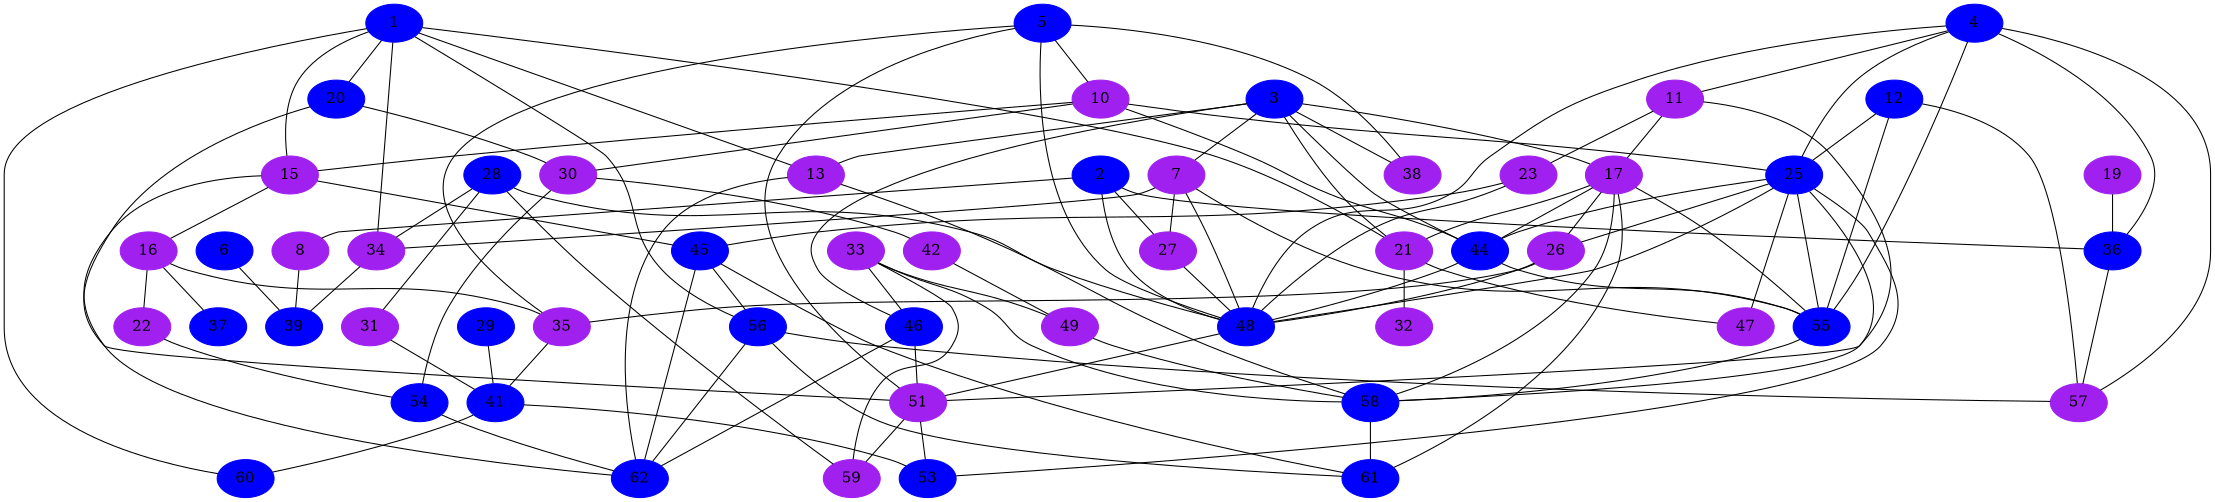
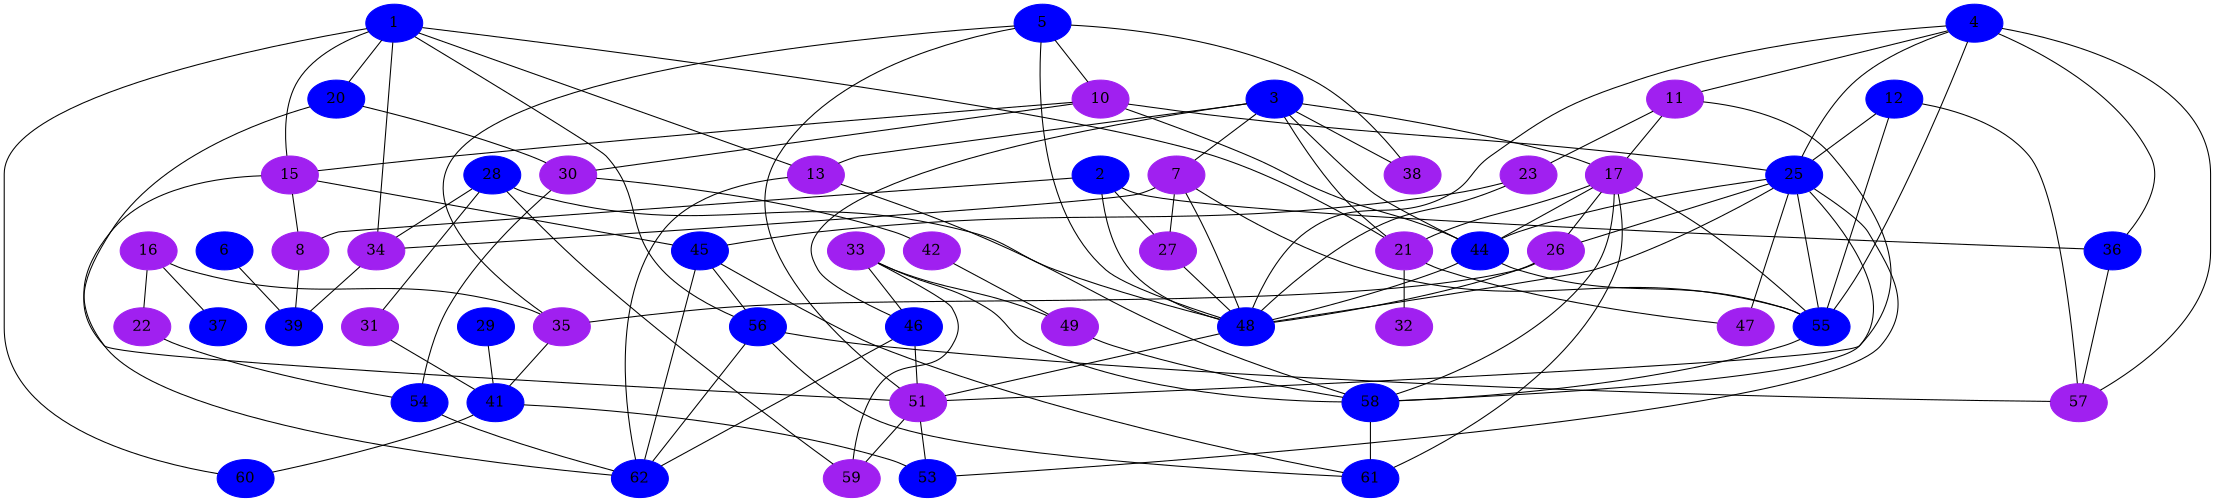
node "19": removed
edge "15" -- "16": now "15" -- "8"
